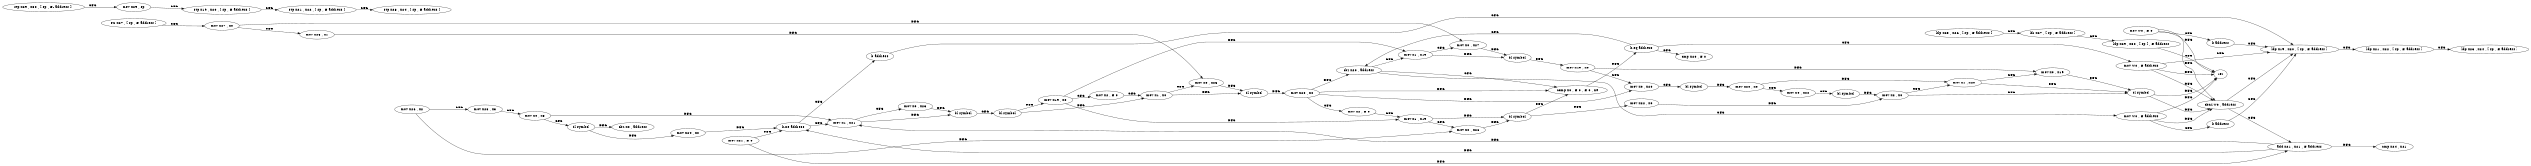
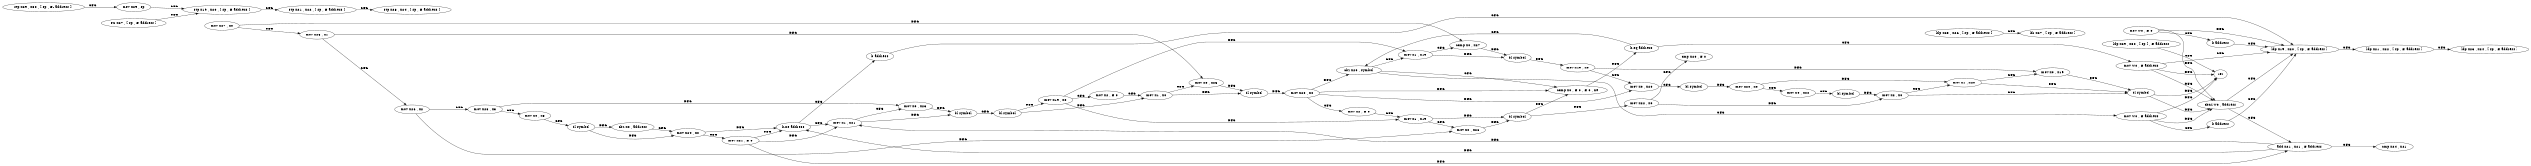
edge "str x27 , [ sp , # address ]" -> "mov x27 , x0": now "str x27 , [ sp , # address ]" -> "stp x19 , x20 , [ sp , # address ]"
edge "ldr x27 , [ sp , # address ]" -> "ldp x29 , x30 , [ sp ] , # address": removed, label "CFG"
node "mov x0 , x27": label "mov x0 , x27" -> "ccmp x0 , x27"
edge "mov w0 , # 0" -> "ret": now "mov w0 , # 0" -> "ldp x19 , x20 , [ sp , # address ]"
edge "b.eq address" -> "cmp x20 , # 0": now "mov x22 , x0" -> "cmp x20 , # 0"
node "cbz x20 , address": label "cbz x20 , address" -> "cbz x20 , symbol"
edge "mov x25 , x1" -> "mov x26 , x2": added, label "CFG"
edge "mov x23 , x3" -> "mov x0 , x23": added, label "DFG"
edge "mov x0 , x3" -> "mov x1 , x21": now "mov x21 , # 0" -> "mov x1 , x21"
edge "cbz x0 , address" -> "mov x24 , x0": added, label "CFG"
edge "mov x24 , x0" -> "mov x21 , # 0": added, label "CFG"
edge "add x21 , x21 , # address" -> "cmp x24 , x21": label "DFG" -> "CFG"
